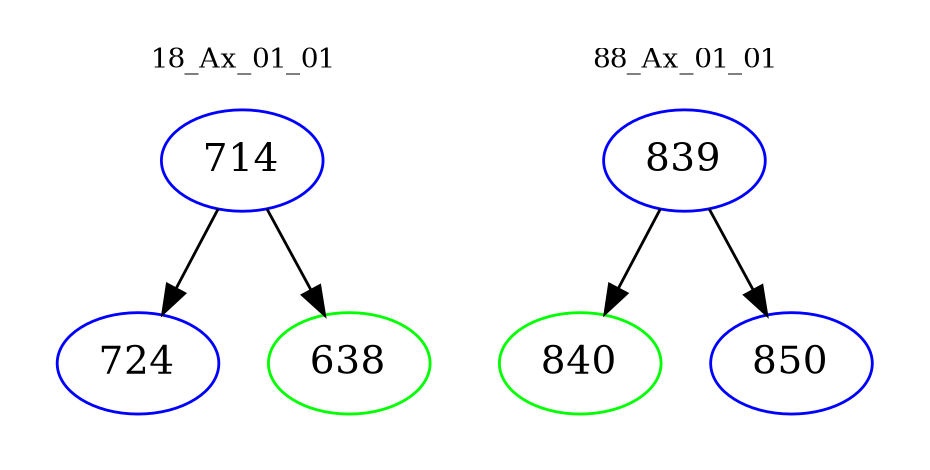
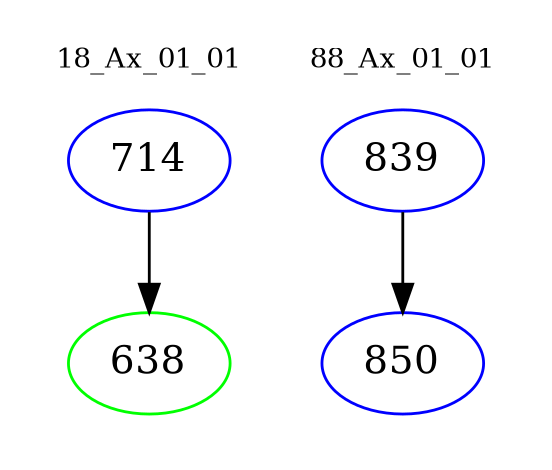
node "724": removed
node "840": removed
